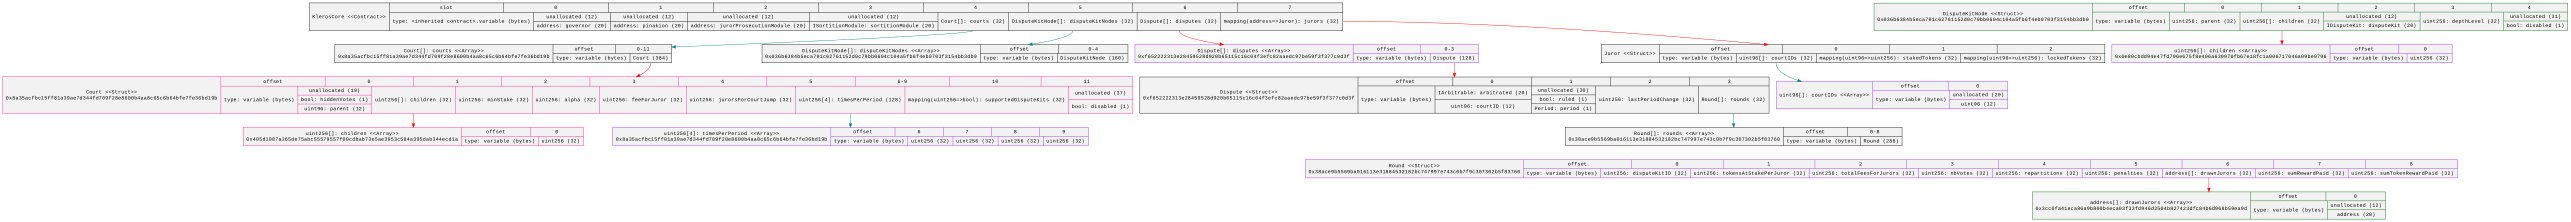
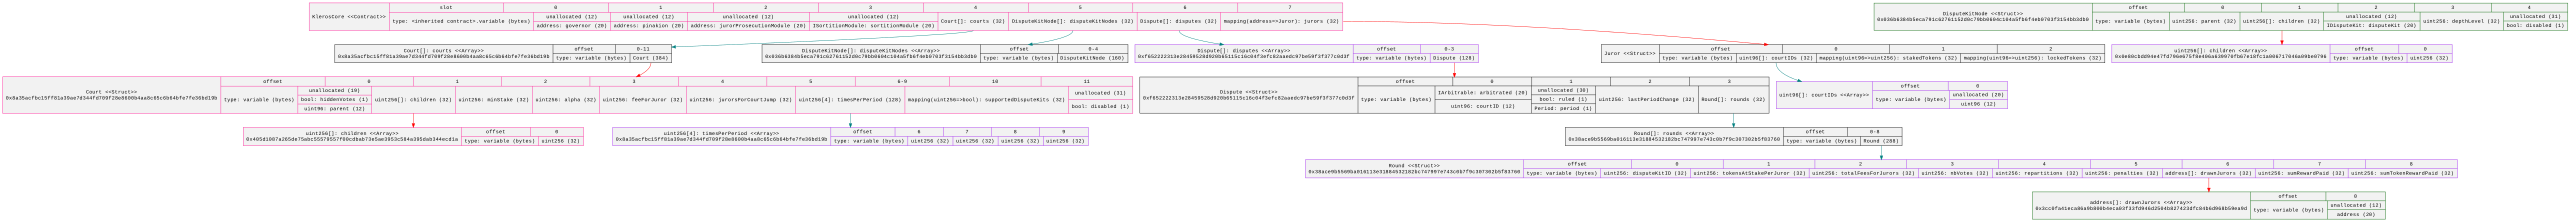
node "KlerosCore <<Contract>>": color black -> deeppink
edge "KlerosCore <<Contract>>" -> "Dispute[]: disputes <<Array>>": color red -> teal
node "Court <<Struct>>": text "unallocated (37)" -> "unallocated (31)"
edge "Round[]: rounds <<Array>>" -> "Round <<Struct>>": added
